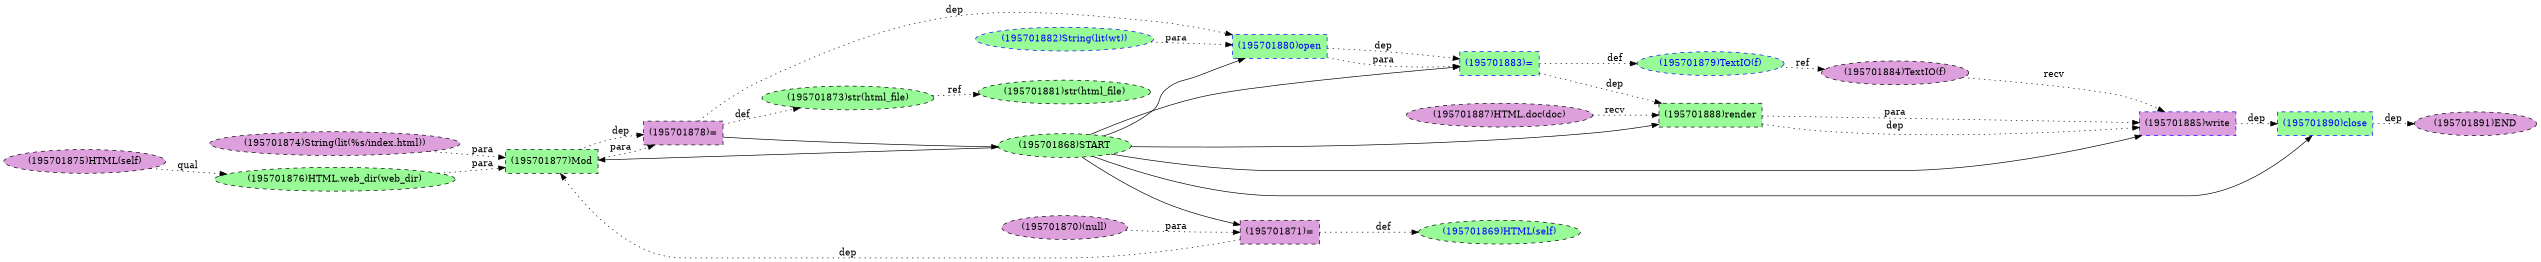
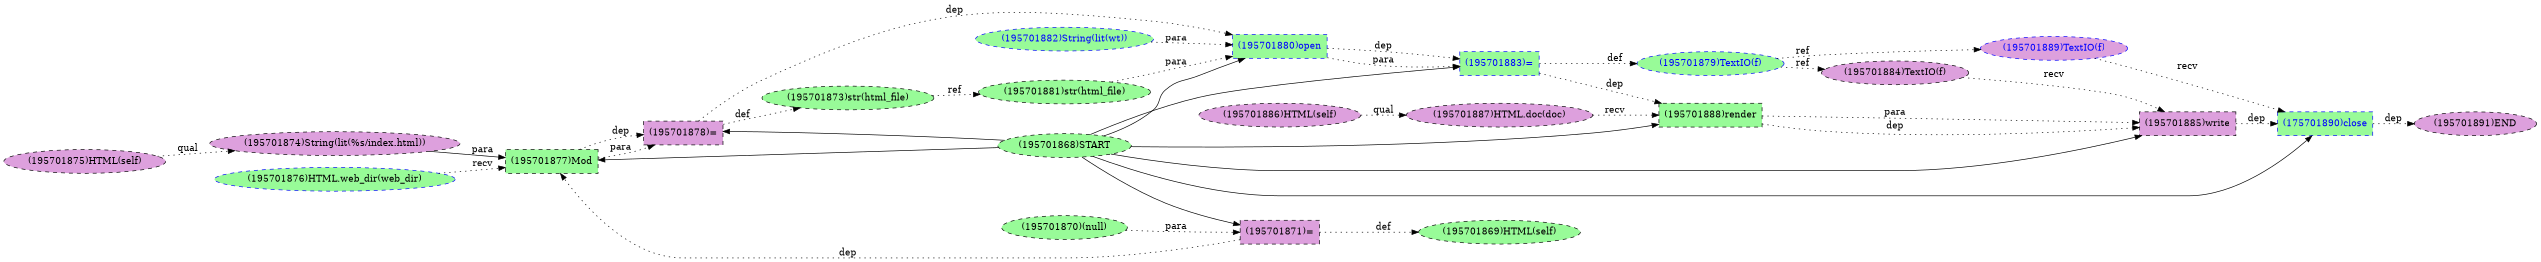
node "(195701889)TextIO(f)": added
edge "(195701881)str(html_file)" -> "(195701880)open": added, label "para"
node "(195701886)HTML(self)": added
node "(195701885)write": color blue -> black
node "(195701890)close": label "(195701890)close" -> "(175701890)close"
edge "(195701878)=" -> "(195701868)START": reversed
edge "(195701874)String(lit(%s/index.html))" -> "(195701877)Mod": style dotted -> solid
edge "(195701876)HTML.web_dir(web_dir)" -> "(195701877)Mod": label "para" -> "recv"
edge "(195701875)HTML(self)" -> "(195701876)HTML.web_dir(web_dir)": now "(195701875)HTML(self)" -> "(195701874)String(lit(%s/index.html))"
node "(195701876)HTML.web_dir(web_dir)": color black -> blue
node "(195701870)(null)": fillcolor plum -> palegreen
node "(195701869)HTML(self)": fontcolor blue -> black
